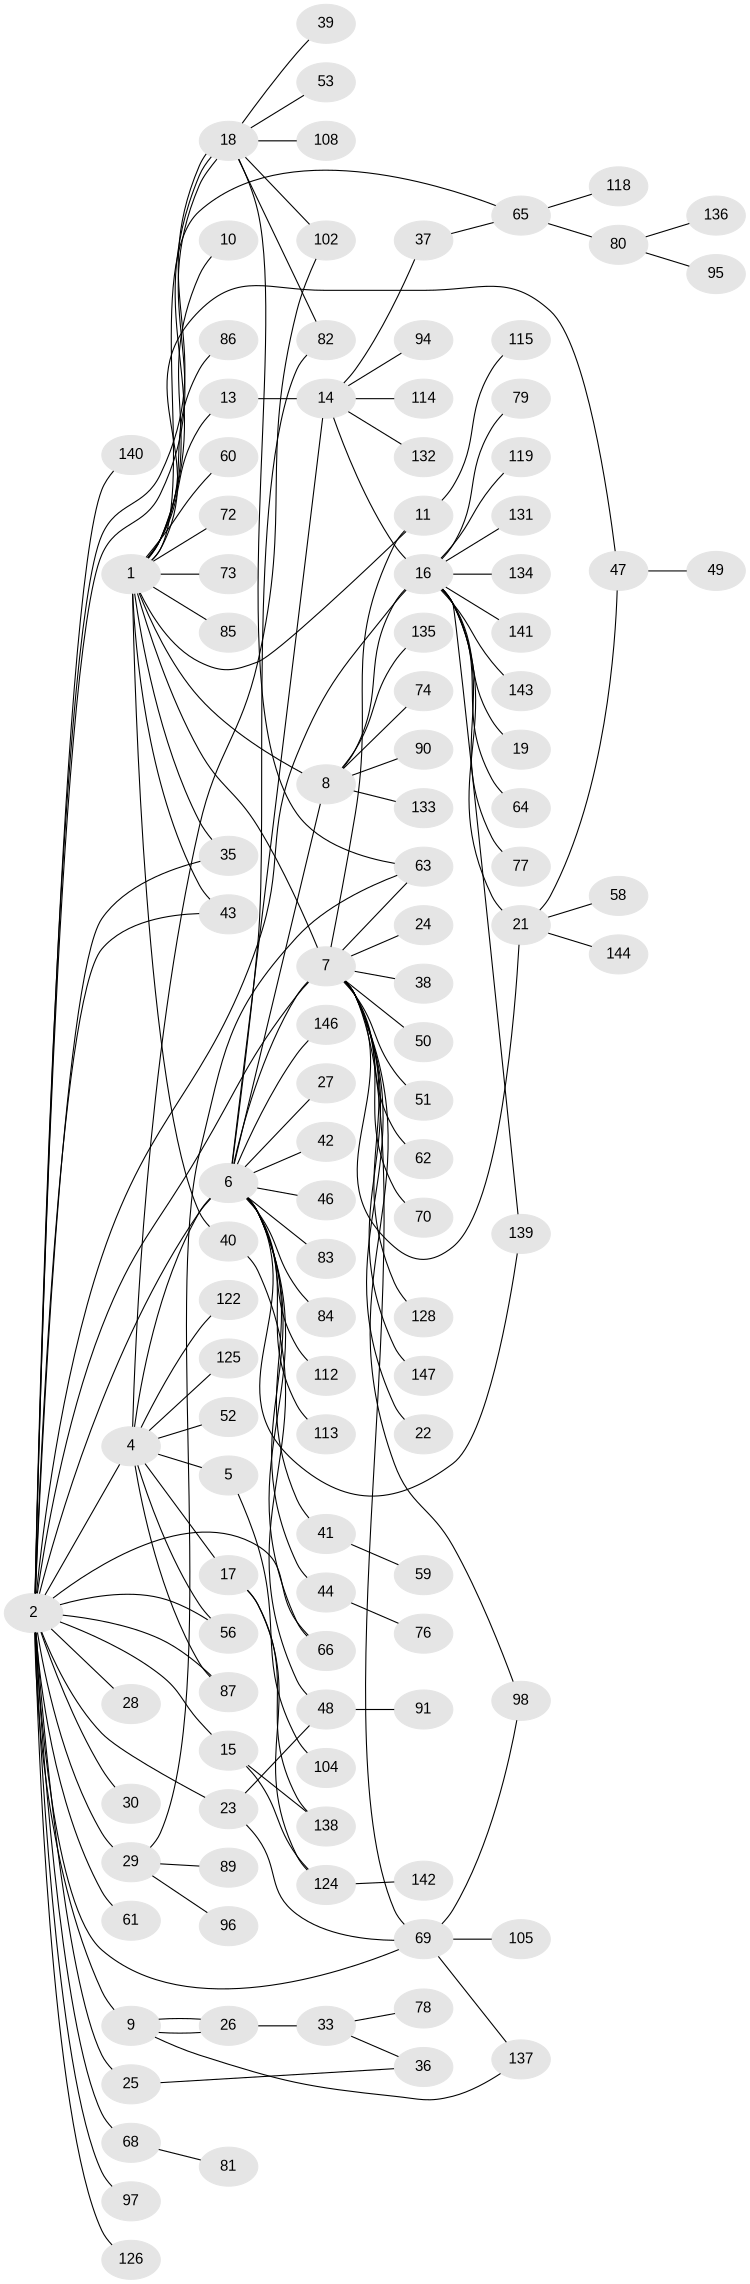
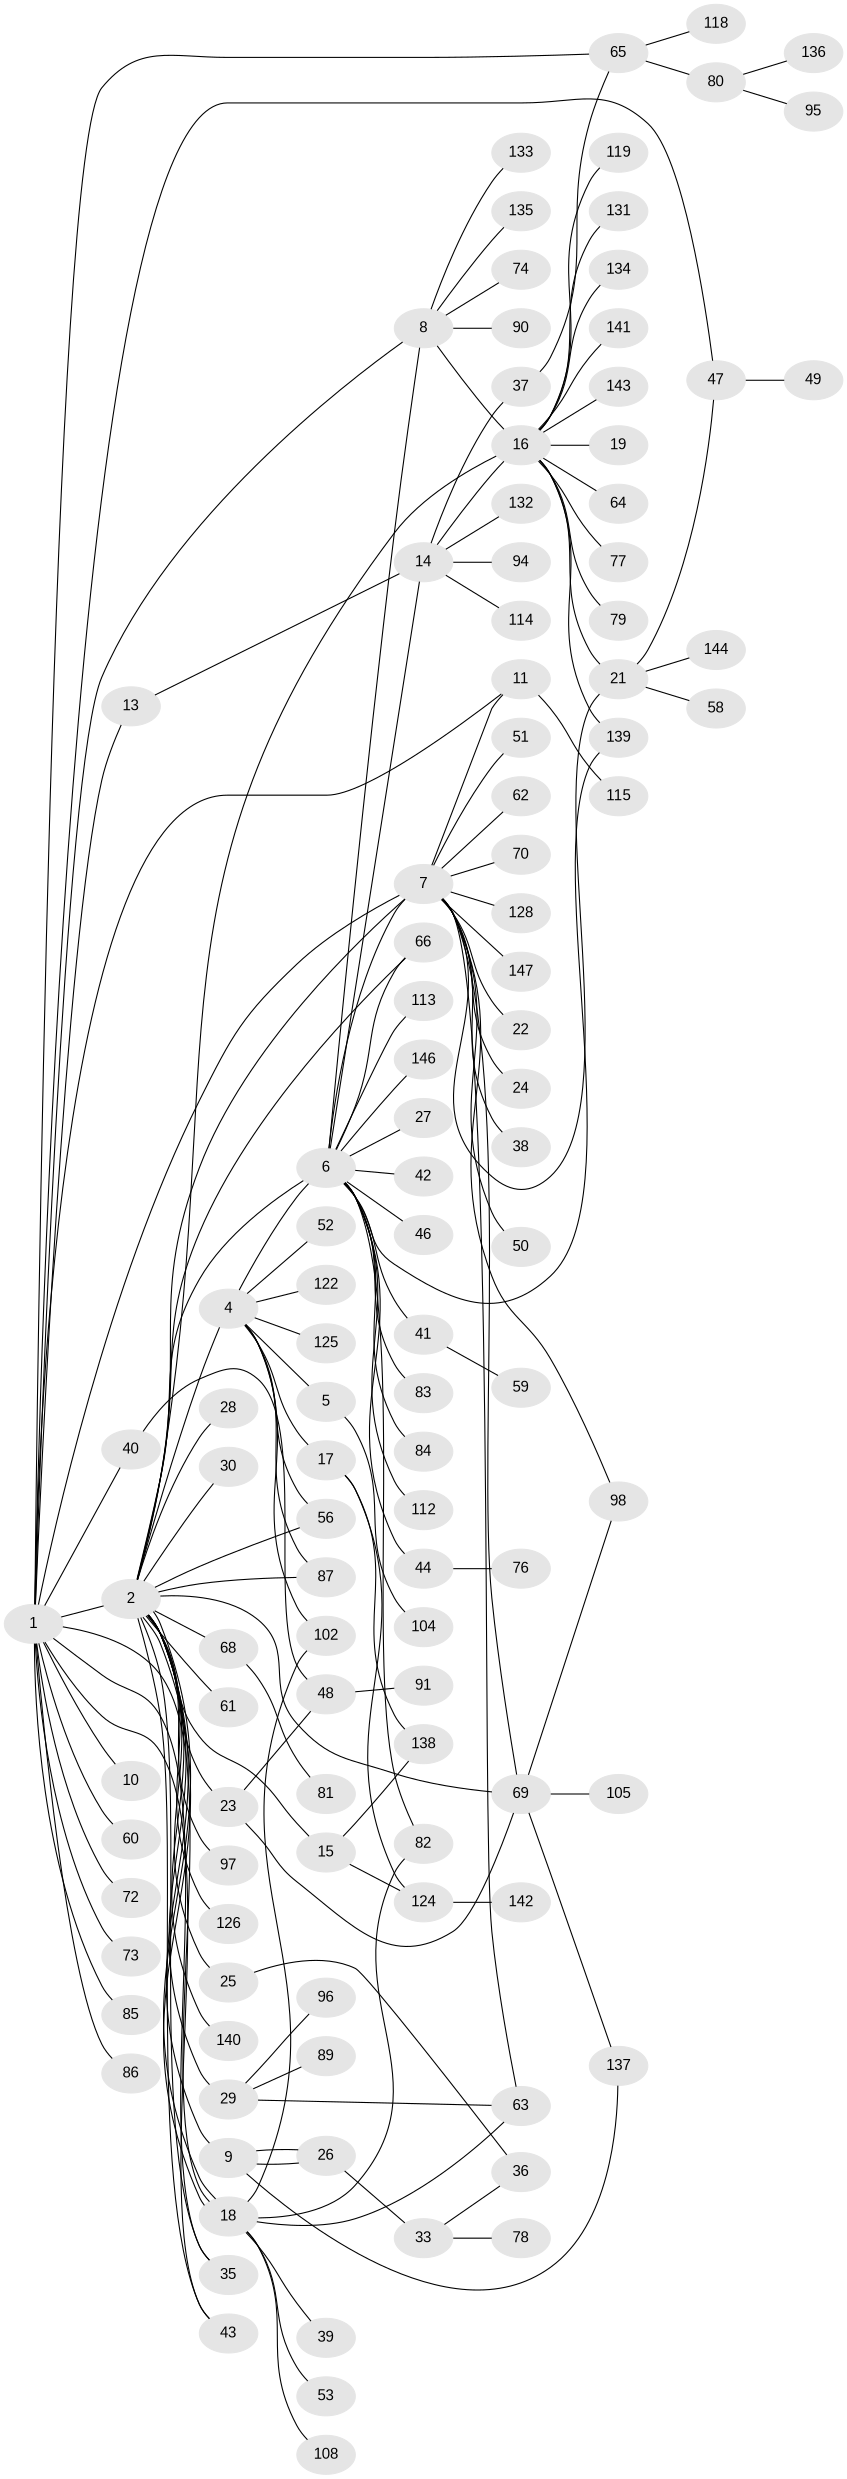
edge "2" -- "1": added
